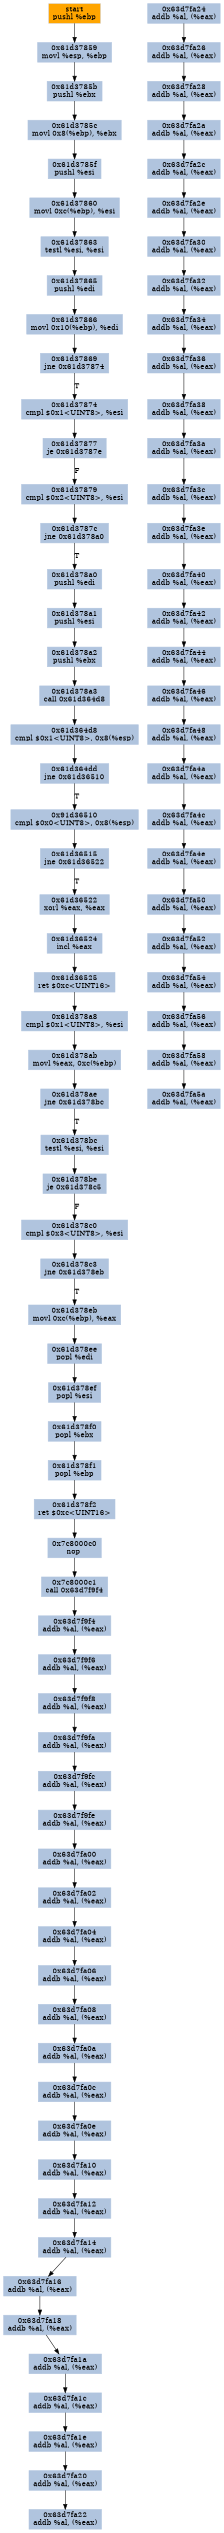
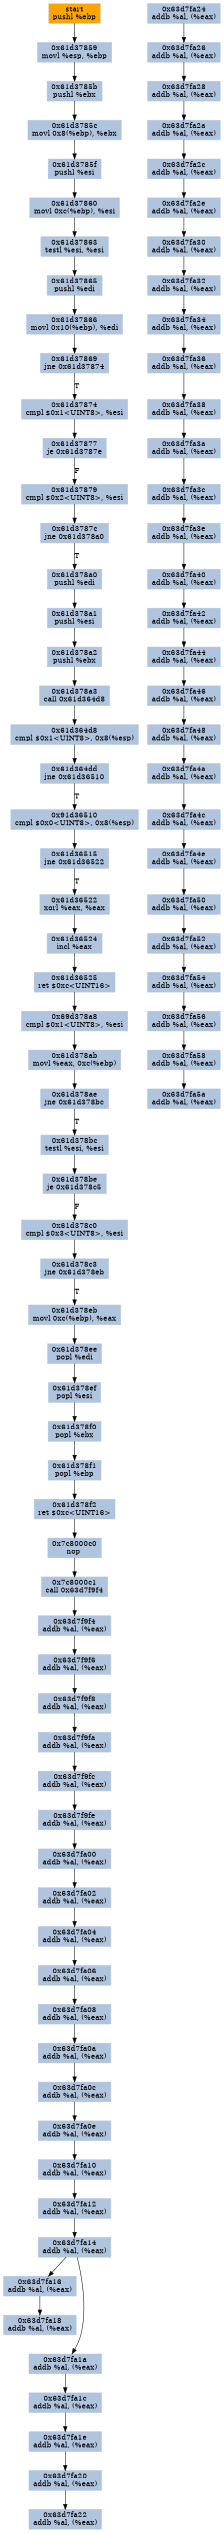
node "0x61d378a8 cmpl $0x1<UINT8>, %esi": label "0x61d378a8 cmpl $0x1<UINT8>, %esi" -> "0x69d378a8 cmpl $0x1<UINT8>, %esi"
edge "0x63d7fa18 addb %al, (%eax)" -> "0x63d7fa1a addb %al, (%eax)": now "0x63d7fa14 addb %al, (%eax)" -> "0x63d7fa1a addb %al, (%eax)"
